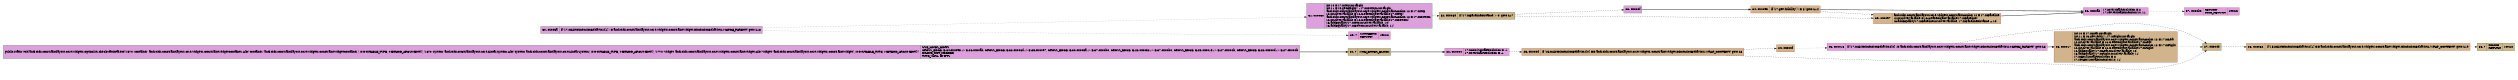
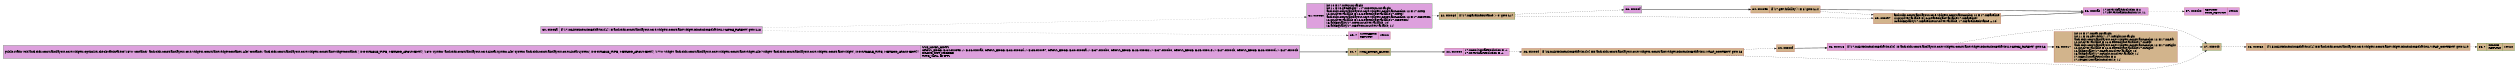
edge "24: 0x000f" -> "25: 0x0015": style dotted -> bold
